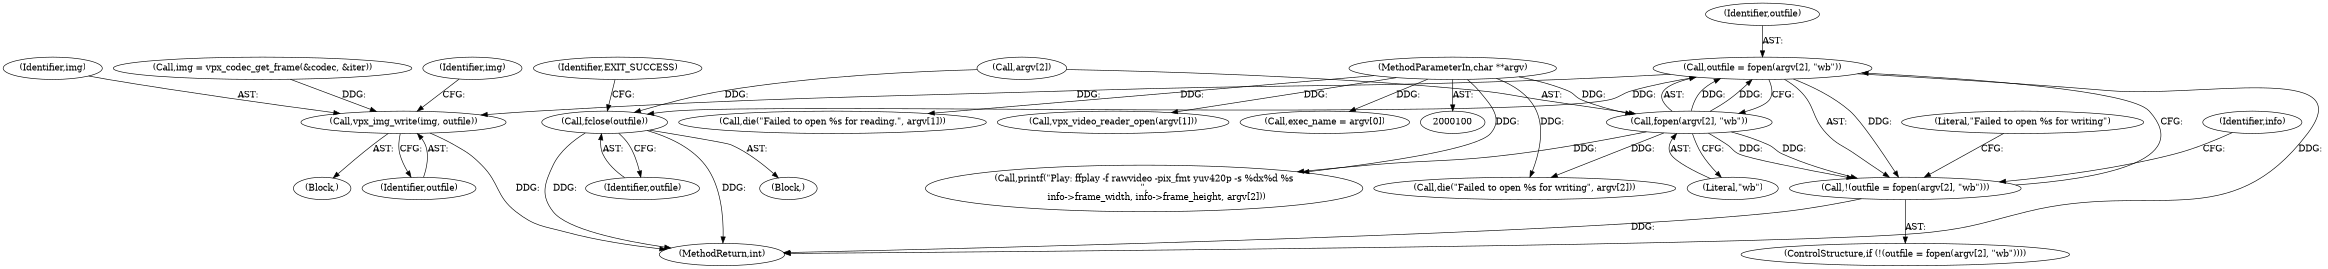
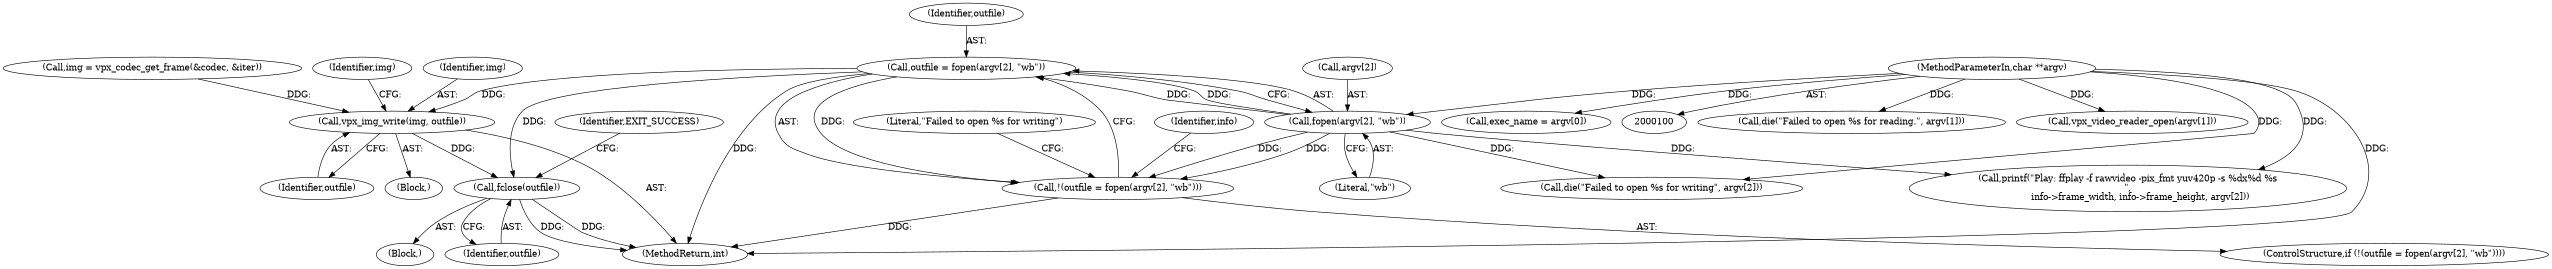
edge "(Call,argv[2])" -> "(Call,fclose(outfile))": now "(Call,vpx_img_write(img, outfile))" -> "(Call,fclose(outfile))"
edge "(Call,vpx_img_write(img, outfile))" -> "(MethodReturn,int)": label "DDG: " -> "AST: "
edge "(MethodParameterIn,char **argv)" -> "(MethodReturn,int)": added, label "DDG:"
